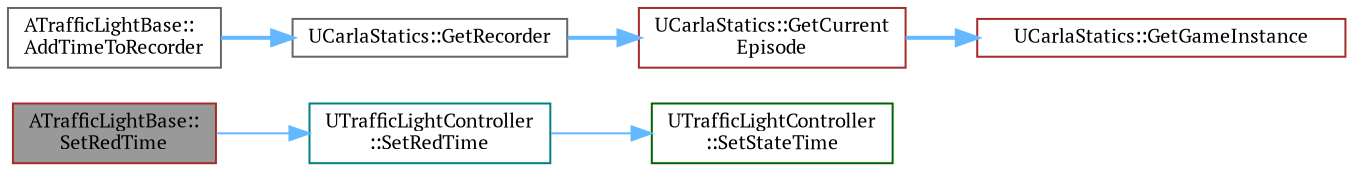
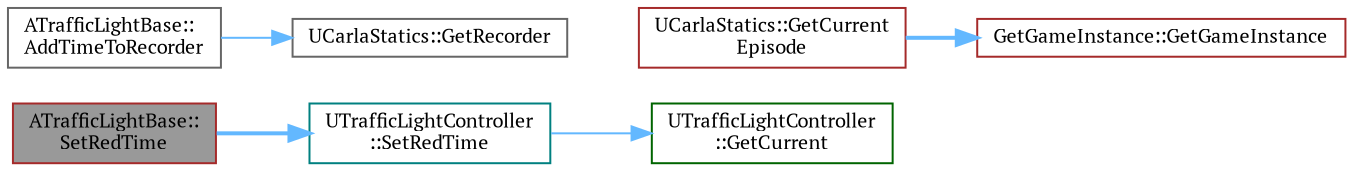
edge "ATrafficLightBase:: AddTimeToRecorder" -> "UCarlaStatics::GetRecorder": style bold -> solid
edge "UCarlaStatics::GetRecorder" -> "UCarlaStatics::GetCurrent Episode": removed
node "UCarlaStatics::GetGameInstance": label "UCarlaStatics::GetGameInstance" -> "GetGameInstance::GetGameInstance"
edge "ATrafficLightBase:: SetRedTime" -> "UTrafficLightController ::SetRedTime": style solid -> bold
node "UTrafficLightController ::SetStateTime": label "UTrafficLightController ::SetStateTime" -> "UTrafficLightController ::GetCurrent"
